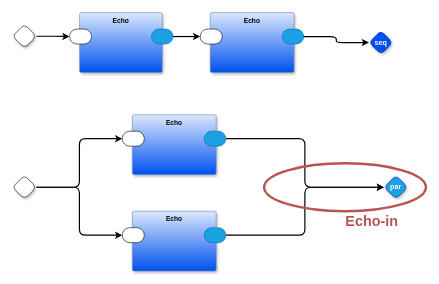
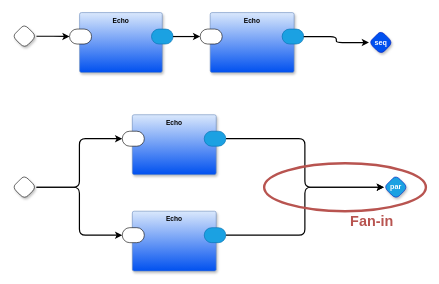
node "Echo-in": label "Echo-in" -> "Fan-in"
